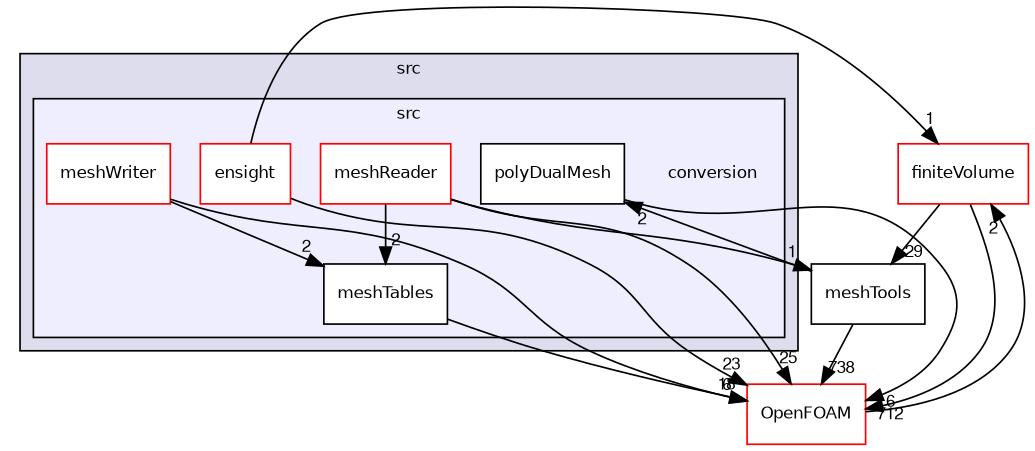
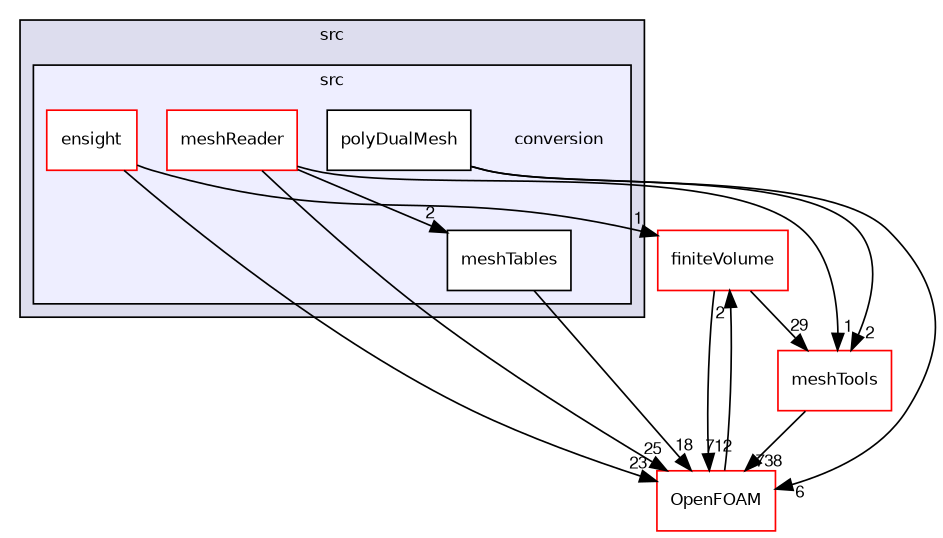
node "meshWriter": removed
edge "meshTools" -> "polyDualMesh": reversed
node "meshTools": color black -> red
